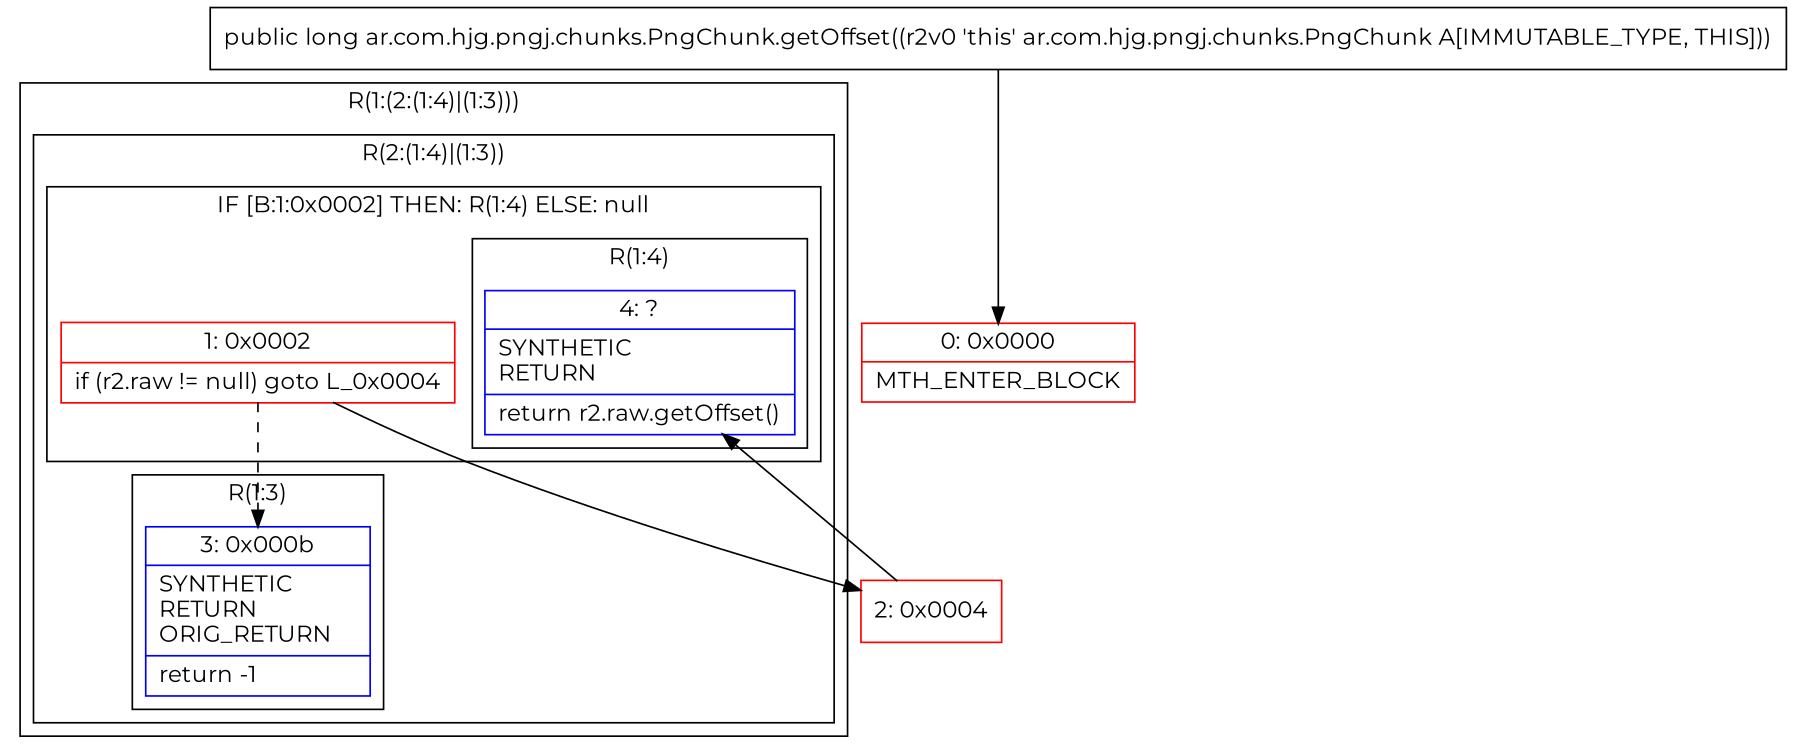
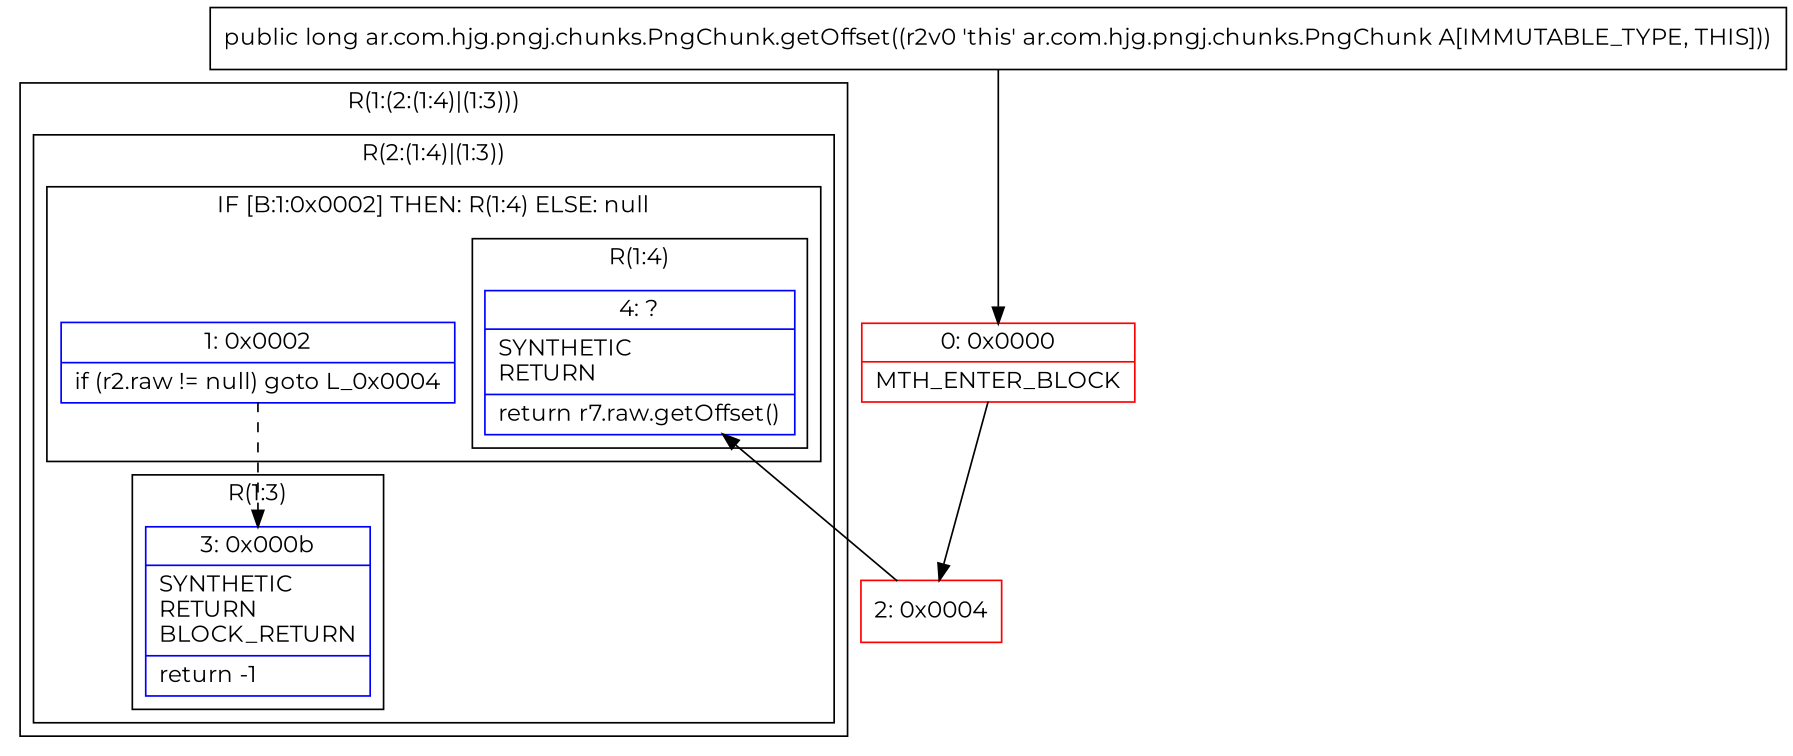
node "1: 0x0002": color red -> blue
node "4: ?": text "return r2.raw.getOffset()" -> "return r7.raw.getOffset()"
edge "1: 0x0002" -> "2: 0x0004": now "0: 0x0000" -> "2: 0x0004"
node "3: 0x000b": text "ORIG_RETURN" -> "BLOCK_RETURN"
